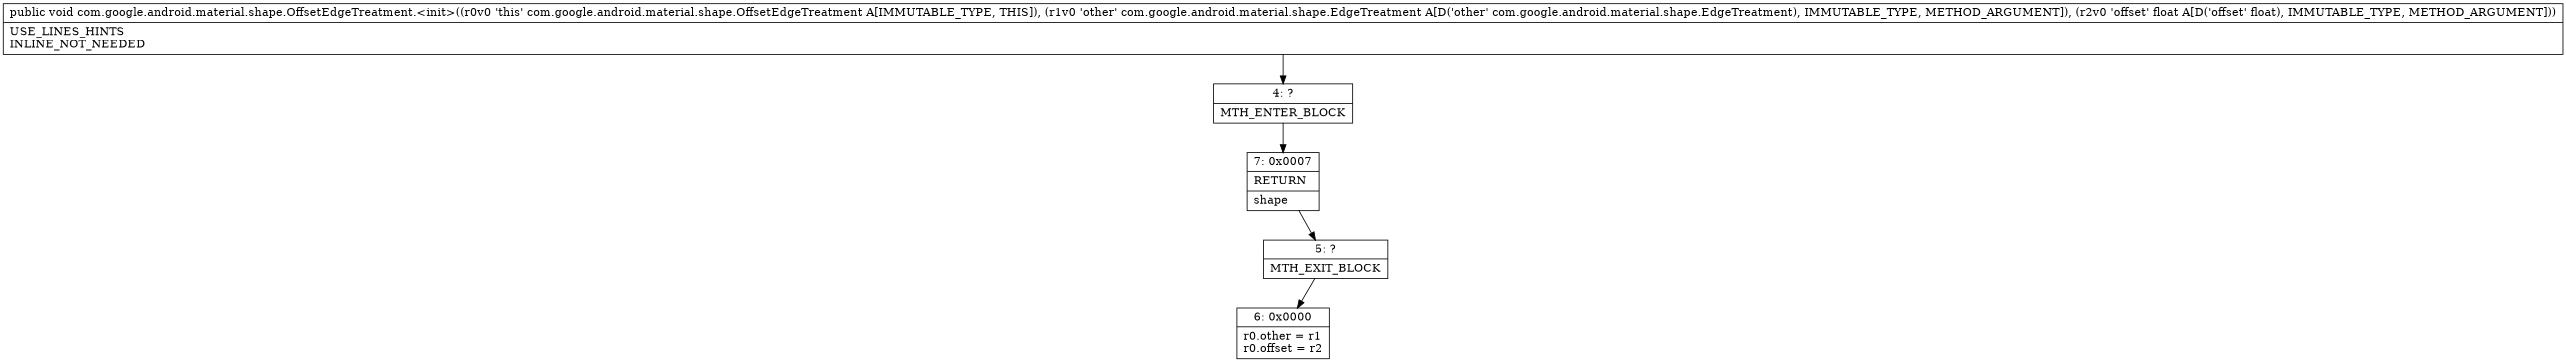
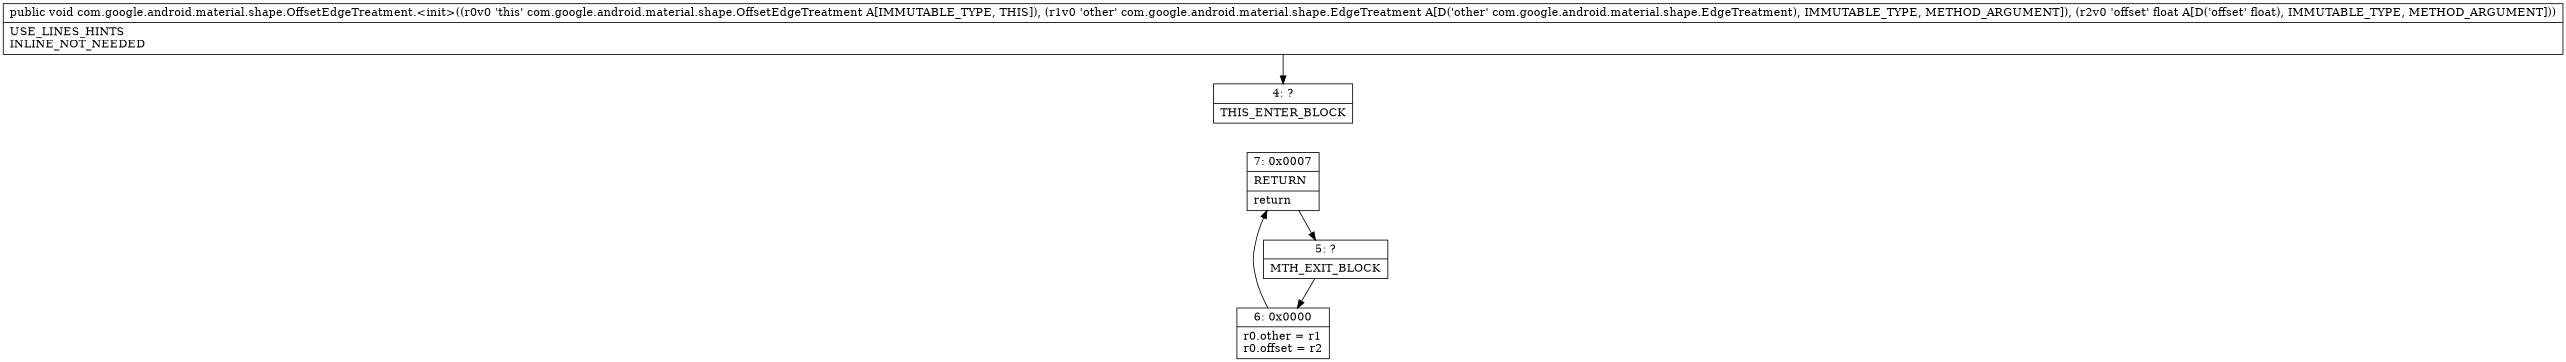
node "4: ?": text "MTH_ENTER_BLOCK" -> "THIS_ENTER_BLOCK"
edge "4: ?" -> "7: 0x0007": now "6: 0x0000" -> "7: 0x0007"
node "7: 0x0007": text "shape" -> "return"
